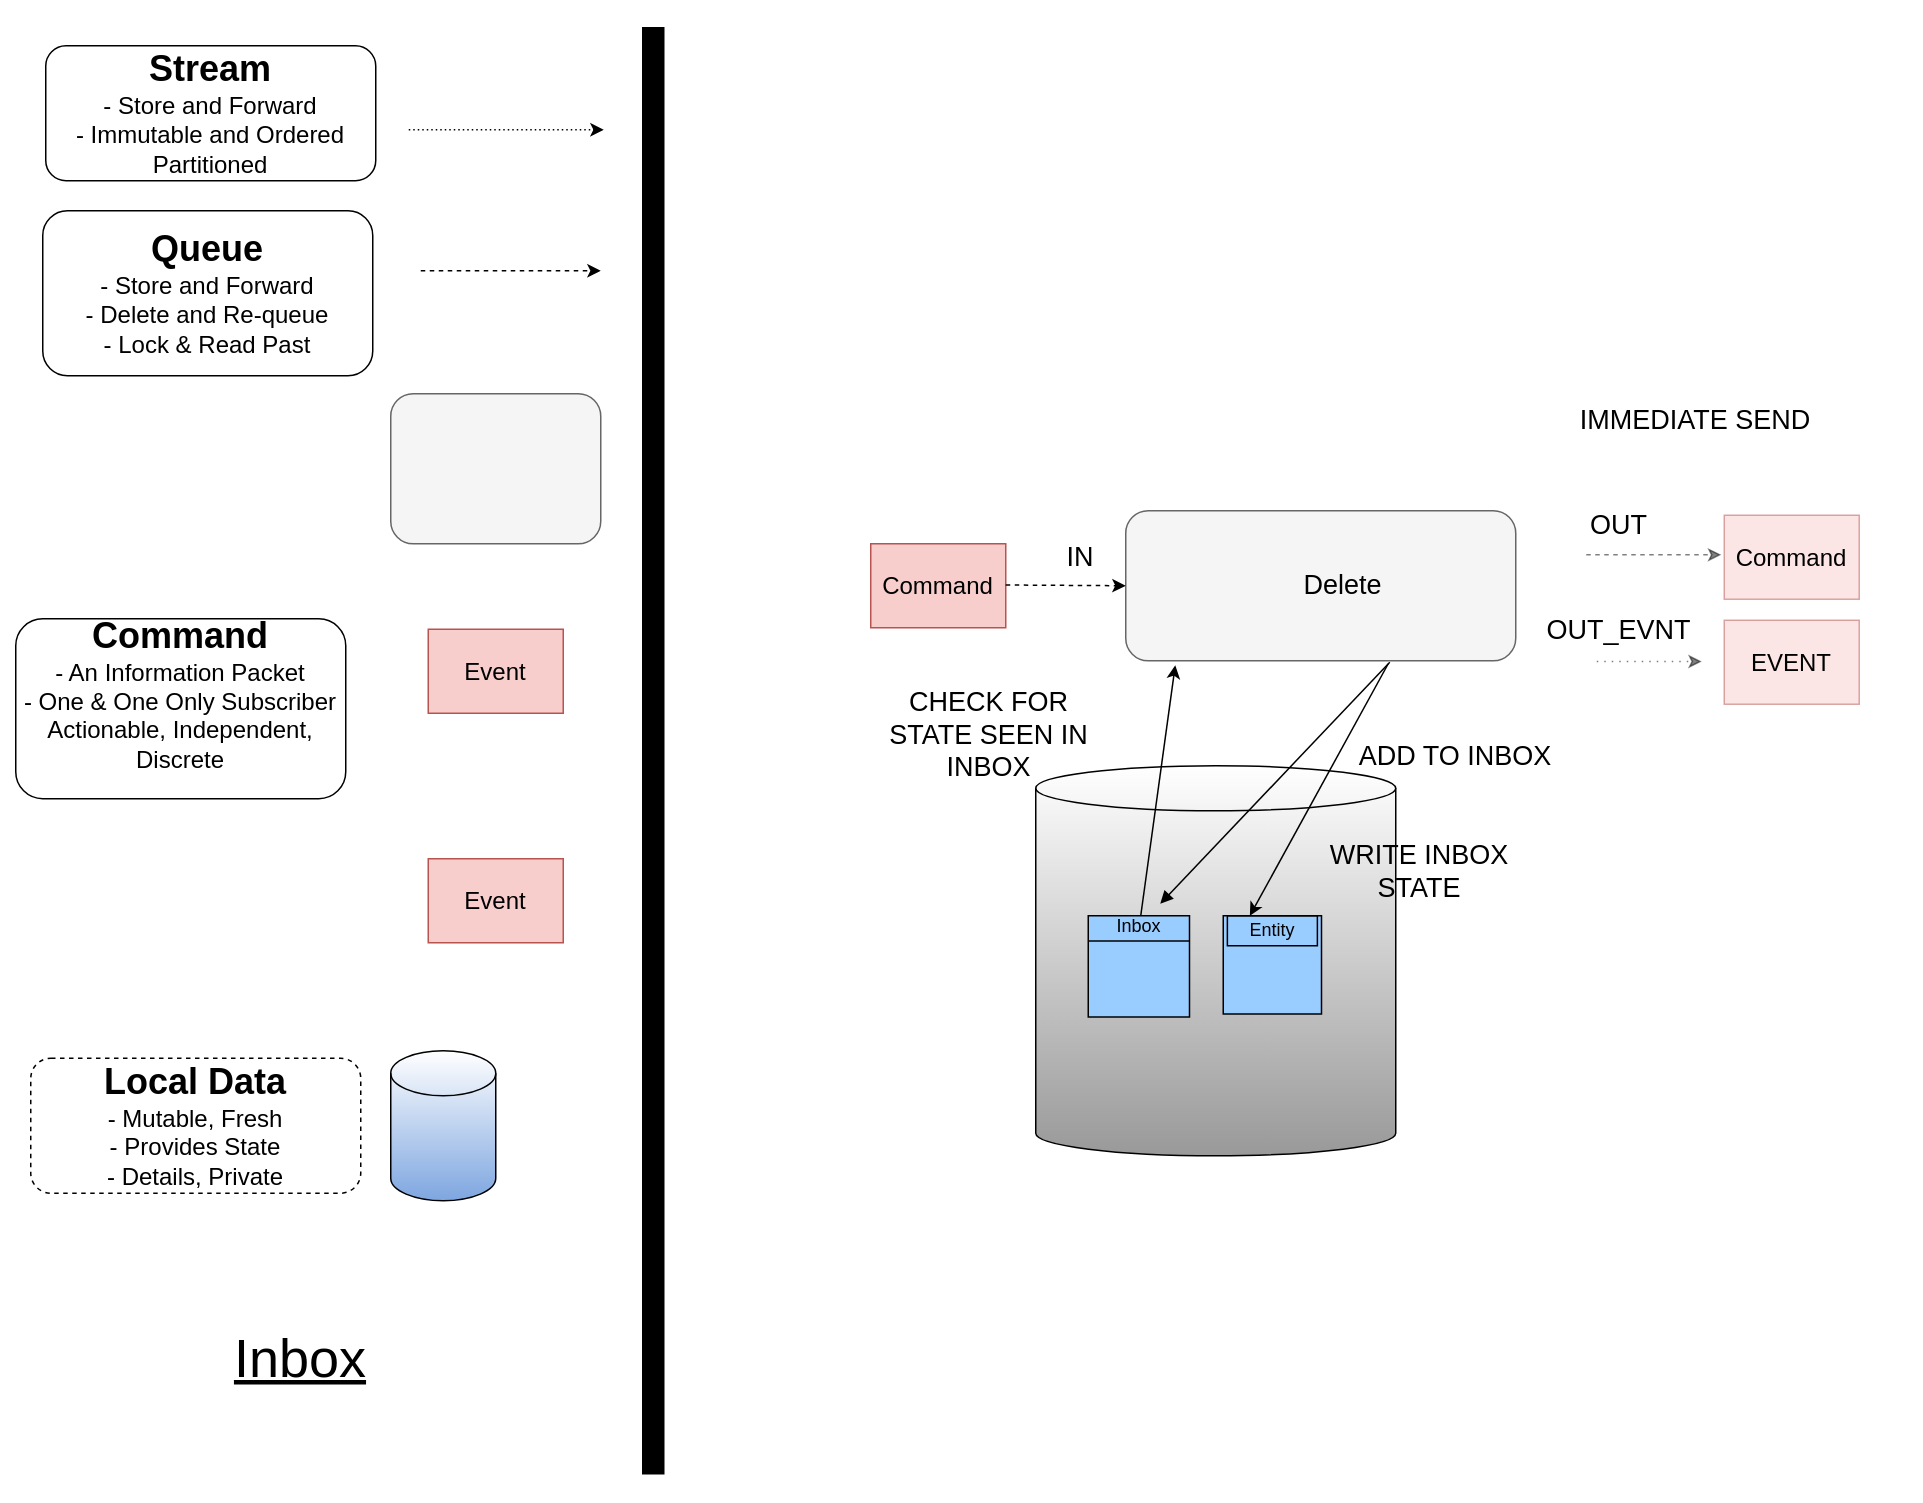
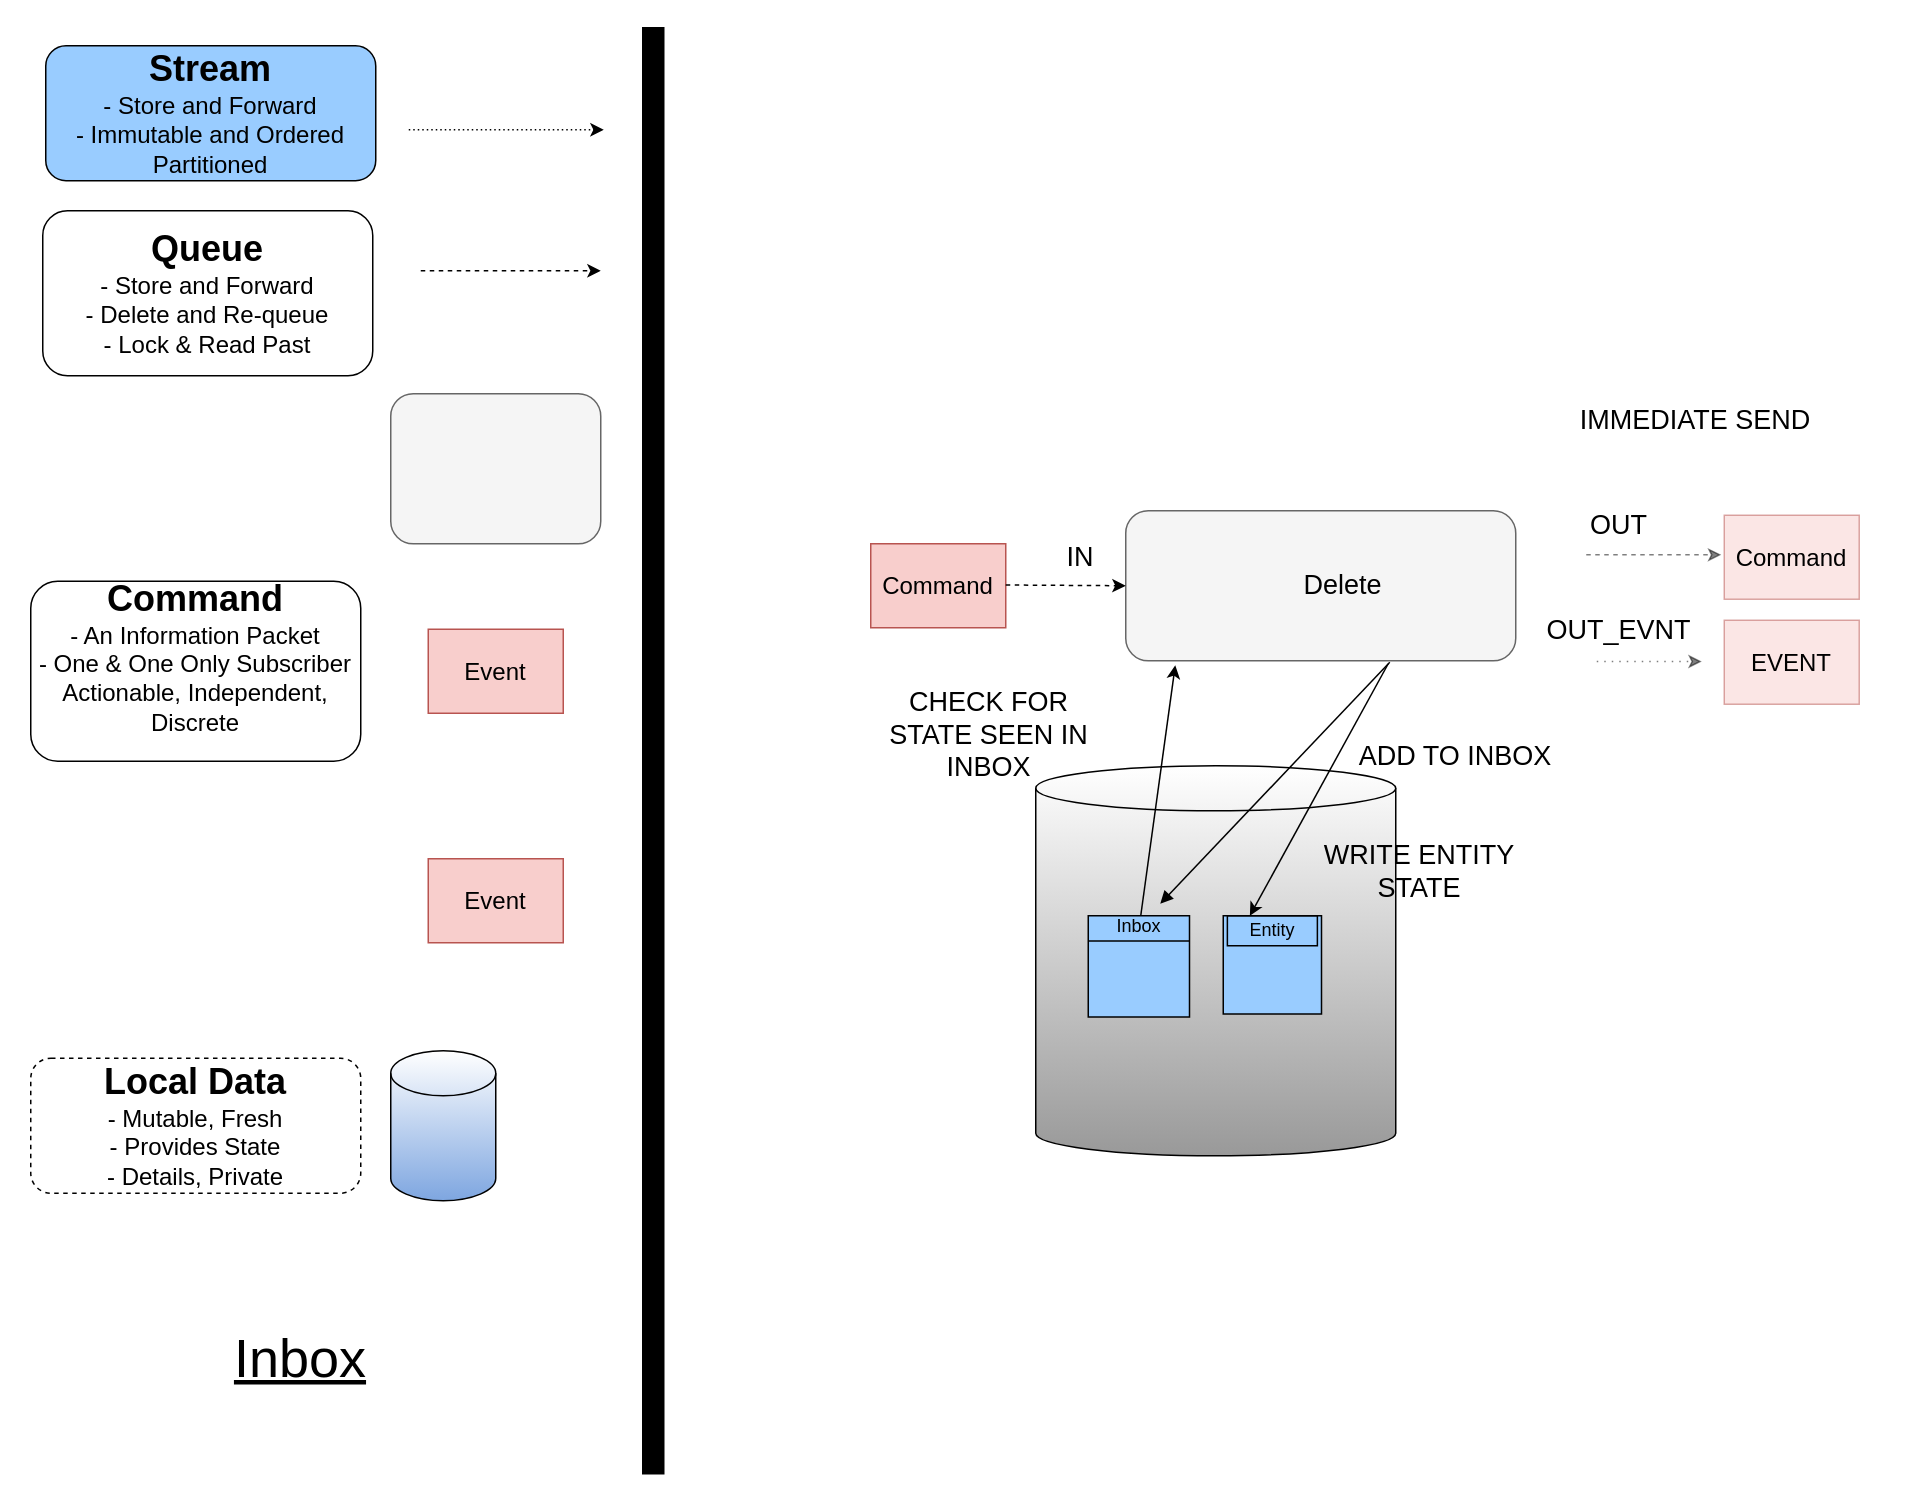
node "Stream - Store and Forward - Immutable and Ordered Partitioned": fillcolor #ffffff -> #99ccff
node "Command - An Information Packet - One & One Only Subscriber Actionable, Independent, Discrete": moved (181, 709) -> (196, 671)
node "WRITE INBOX STATE": label "WRITE INBOX STATE" -> "WRITE ENTITY STATE"
